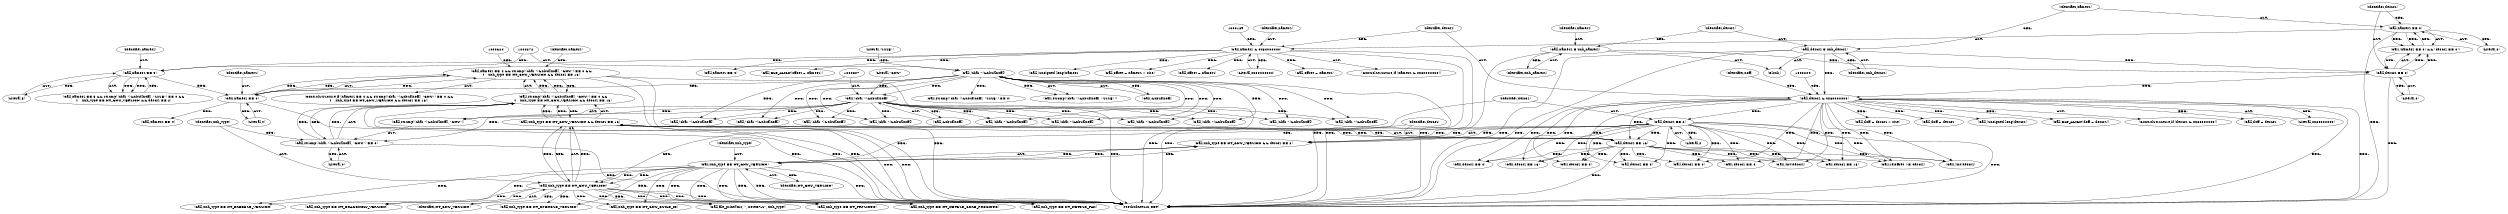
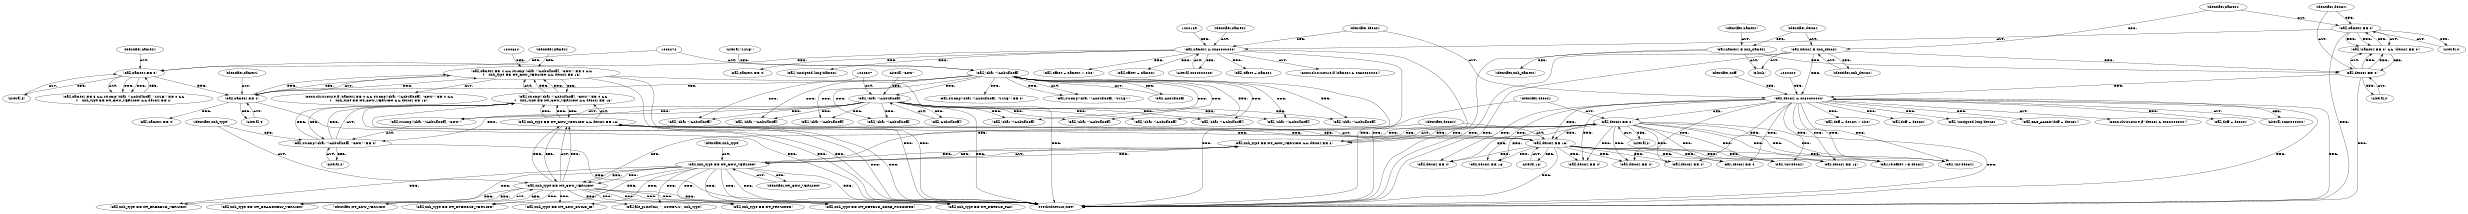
edge "(Identifier,xnh_namesz)" -> "(Call,namesz = xnh_namesz)": removed, label "AST:"
node "(Call,ELF_ALIGN(offset + namesz))": removed
edge "(Call,descsz & 0x80000000)" -> "(Call,descsz == 2)": label "DDG: " -> "CFG: "
node "(Literal,16)": added
